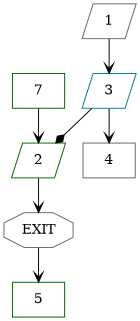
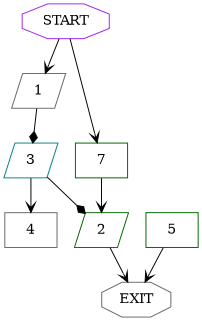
node "START": added
edge "1" -> "3": arrowhead vee -> diamond
edge "EXIT" -> "5": reversed
